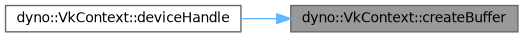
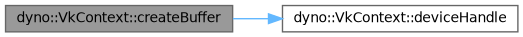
edge "dyno::VkContext::deviceHandle" -> "dyno::VkContext::createBuffer": reversed
